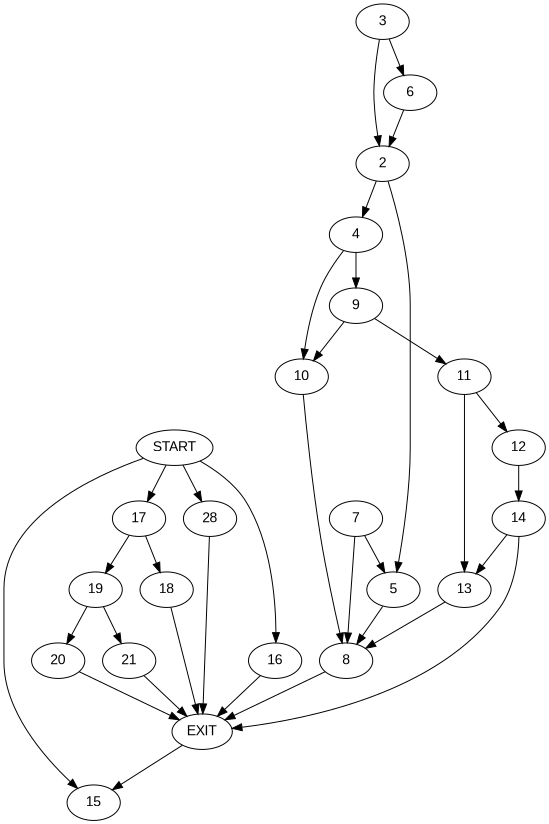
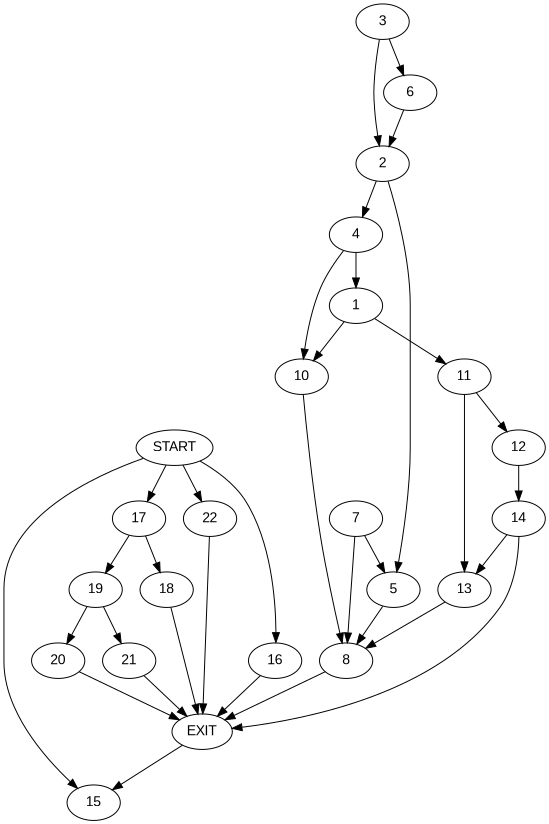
node "9": label "9" -> "1"
node "28": label "28" -> "22"
